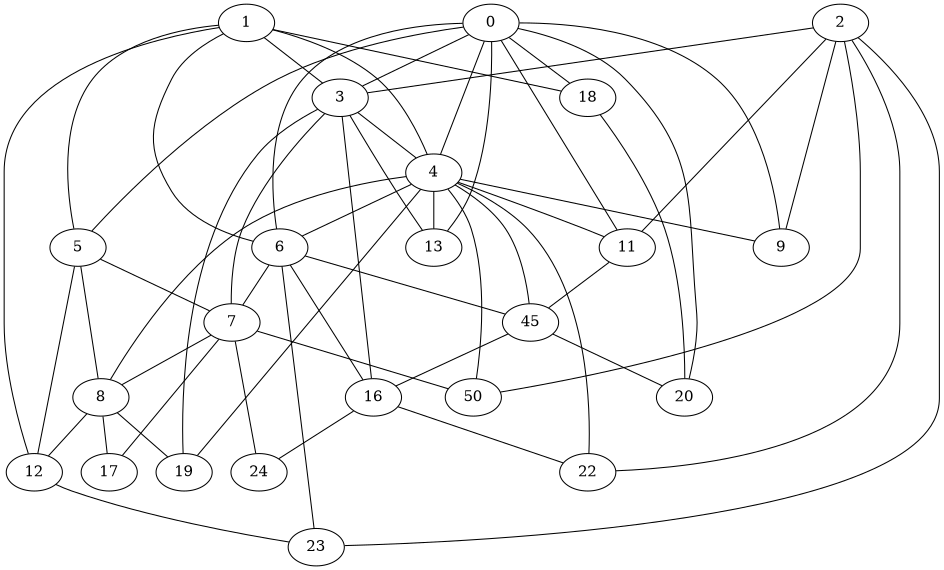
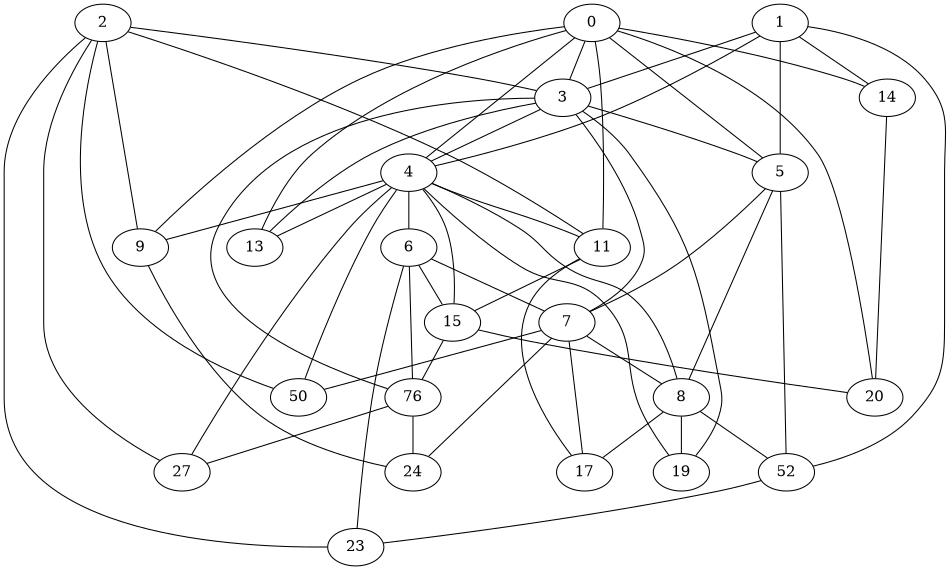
edge "0" -- "6": removed
node "18": label "18" -> "14"
edge "3" -- "5": added
edge "1" -- "6": removed
node "45": label "45" -> "15"
edge "11" -- "17": added
node "16": label "16" -> "76"
edge "9" -- "24": added
node "12": label "12" -> "52"
node "22": label "22" -> "27"
